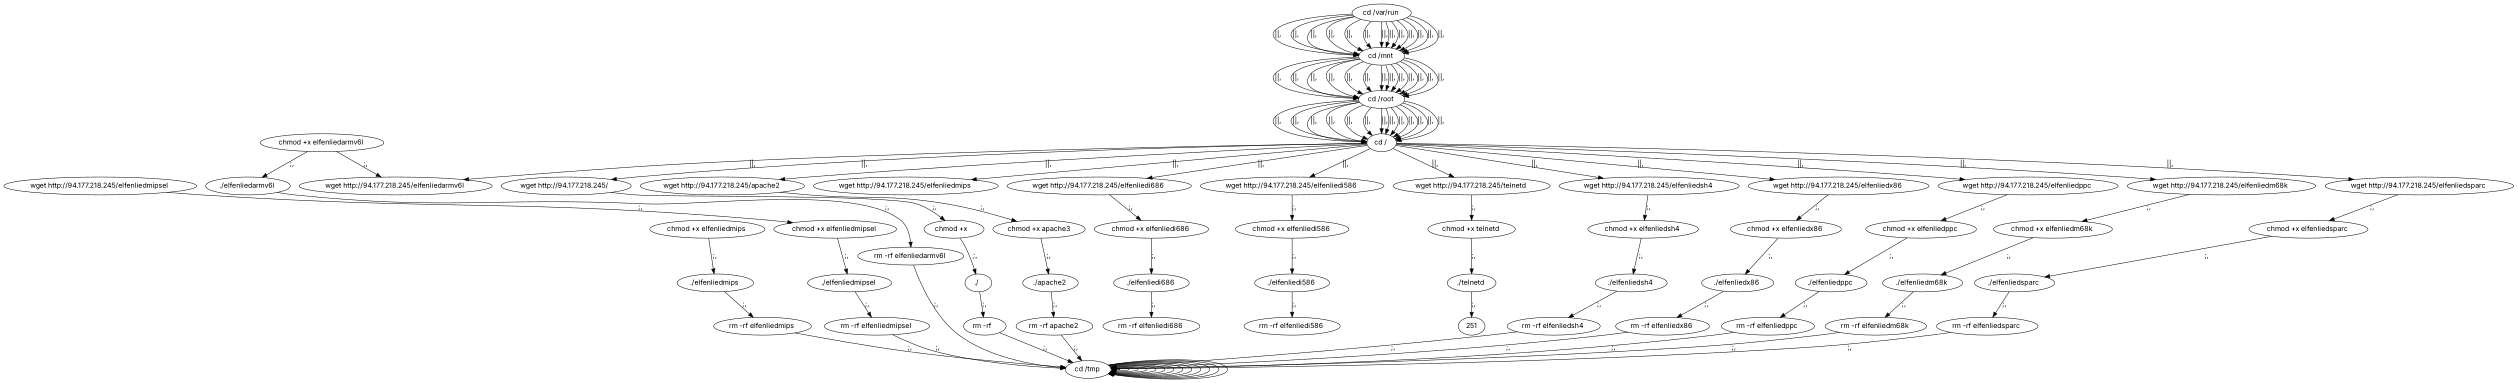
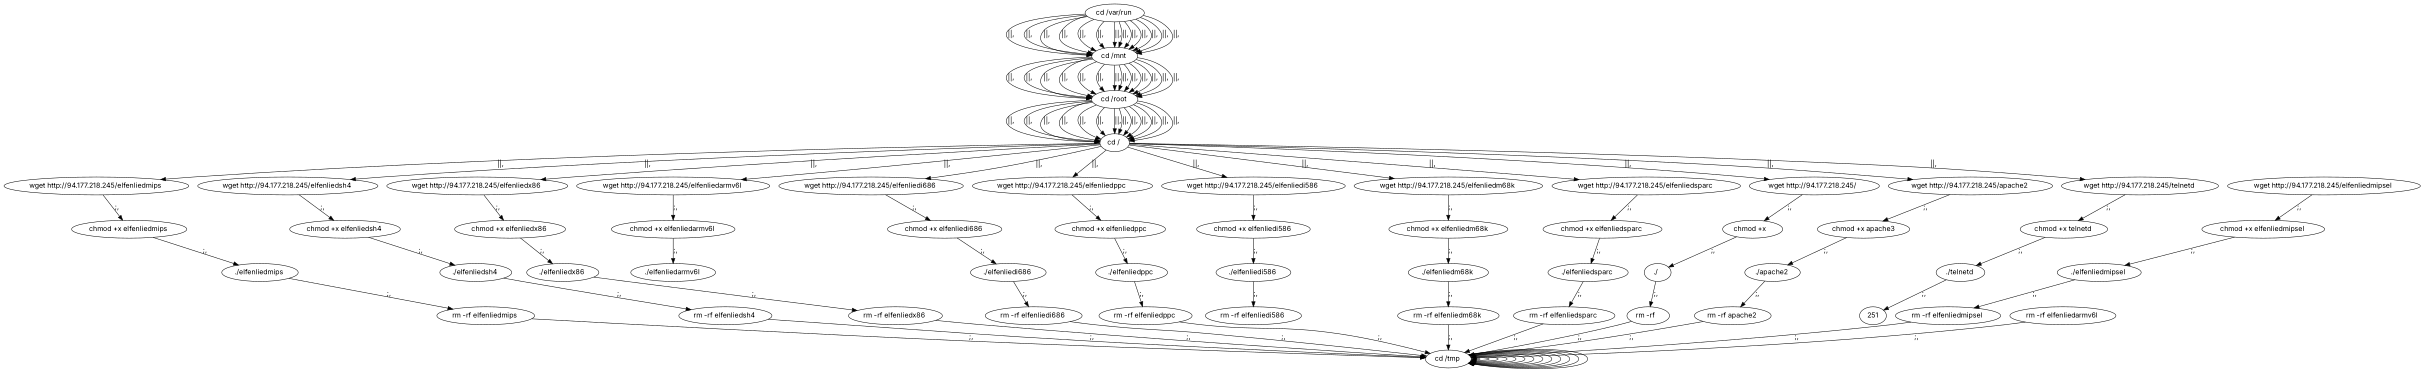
edge "chmod +x elfenliedarmv6l" -> "wget http://94.177.218.245/elfenliedarmv6l": reversed
edge "./elfenliedarmv6l" -> "rm -rf elfenliedarmv6l": removed, label ";,"
edge "wget http://94.177.218.245/elfenliedmips" -> "chmod +x elfenliedmips": added, label ";,"
edge "rm -rf elfenliedi686" -> "cd /tmp": added, label ";,"
